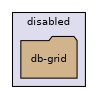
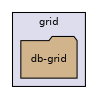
cluster "disabled": label "disabled" -> "grid"
